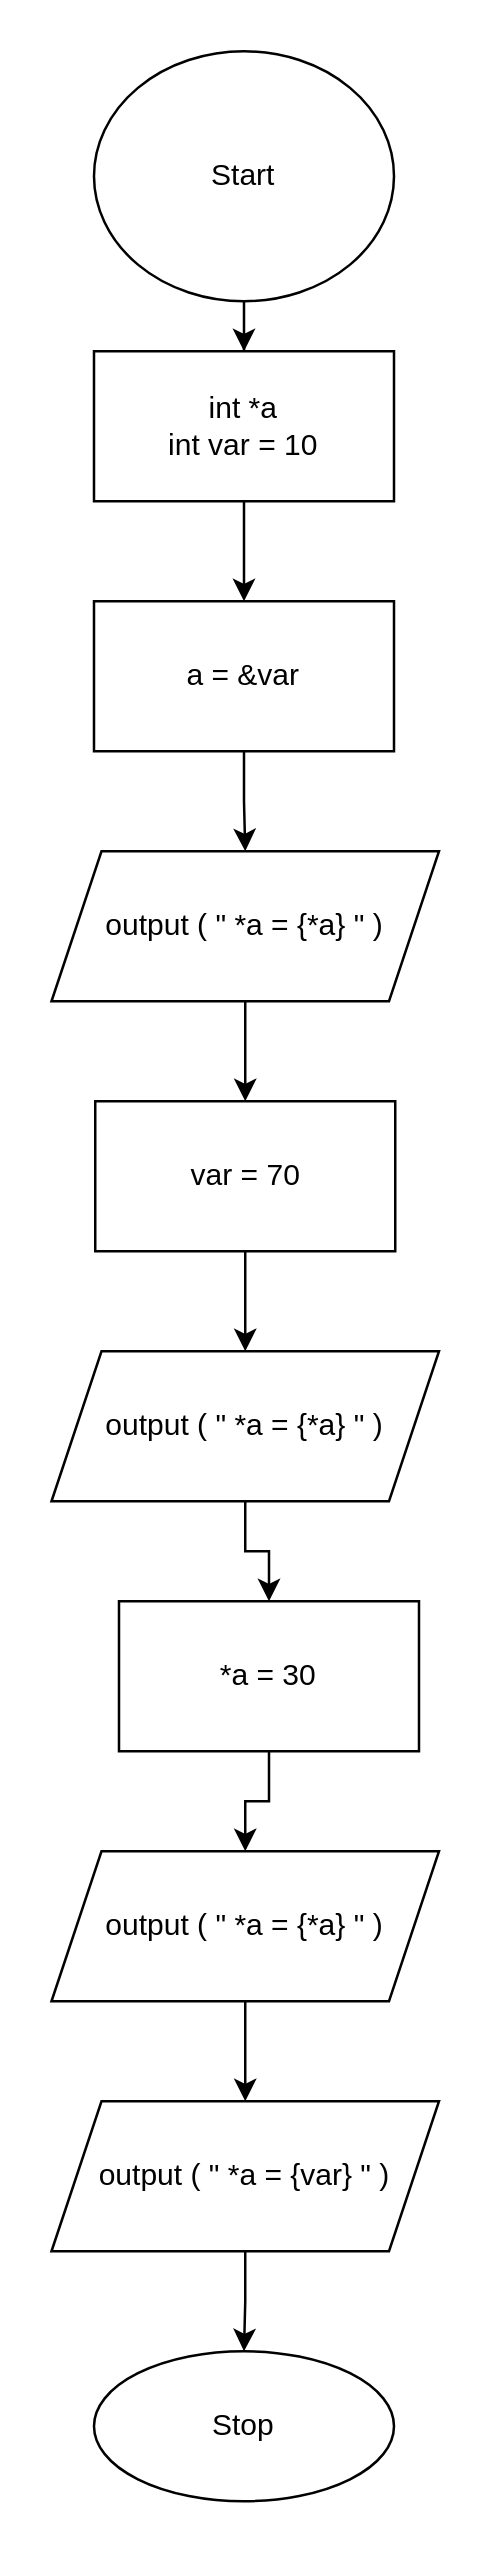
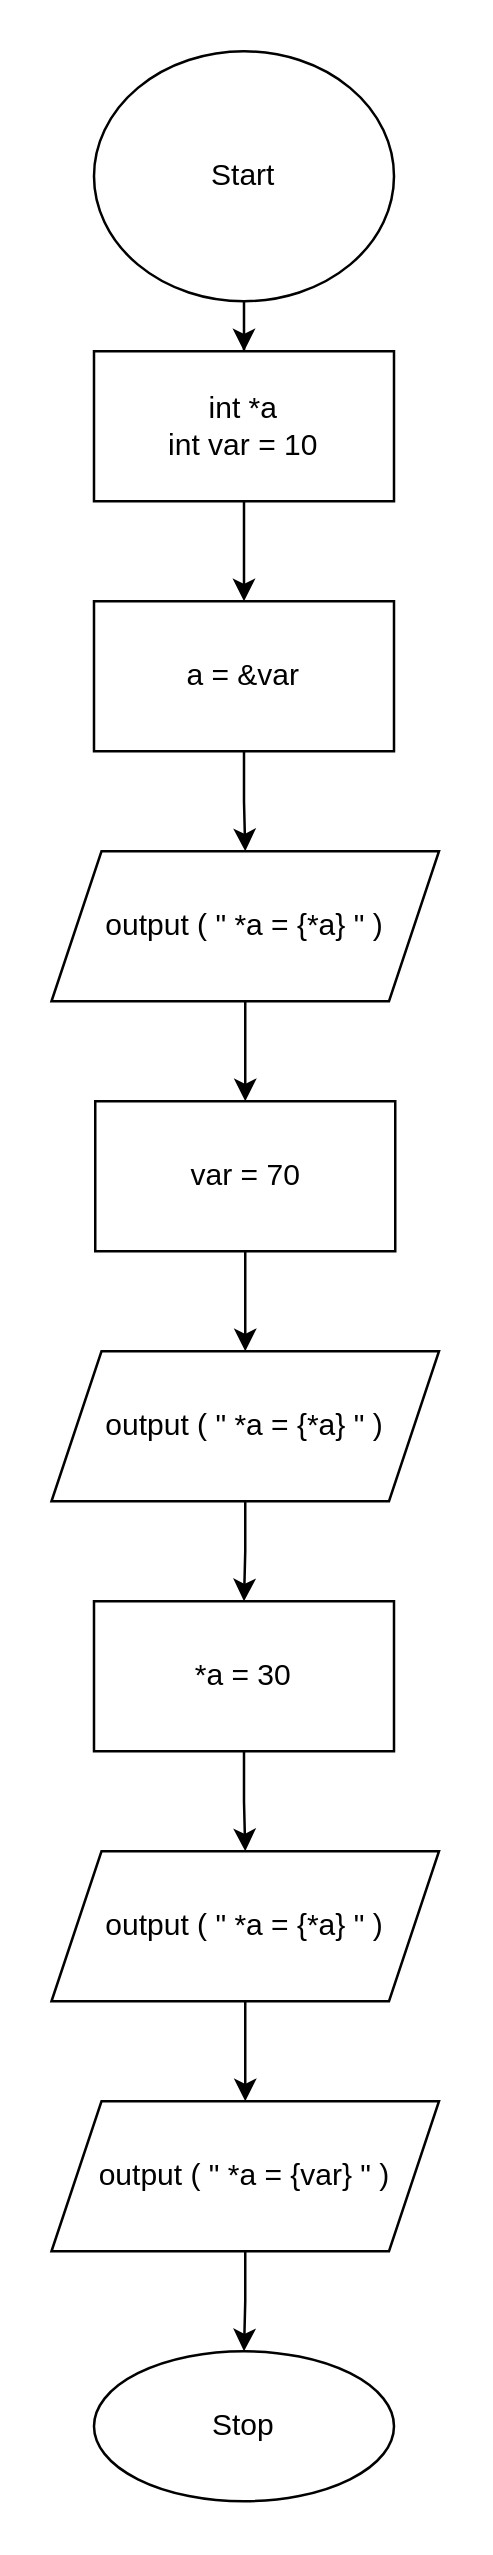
node "*a = 30": moved (269, 1676) -> (244, 1676)
